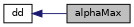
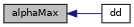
edge "alphaMax" -> "dd": reversed
